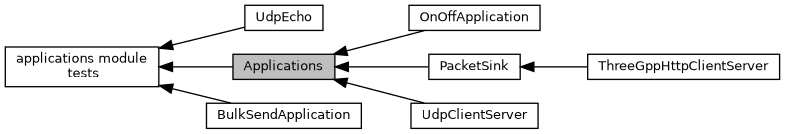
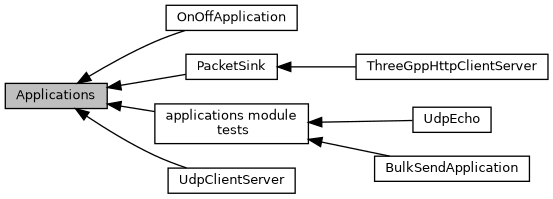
edge "Applications" -> "applications module tests": reversed
